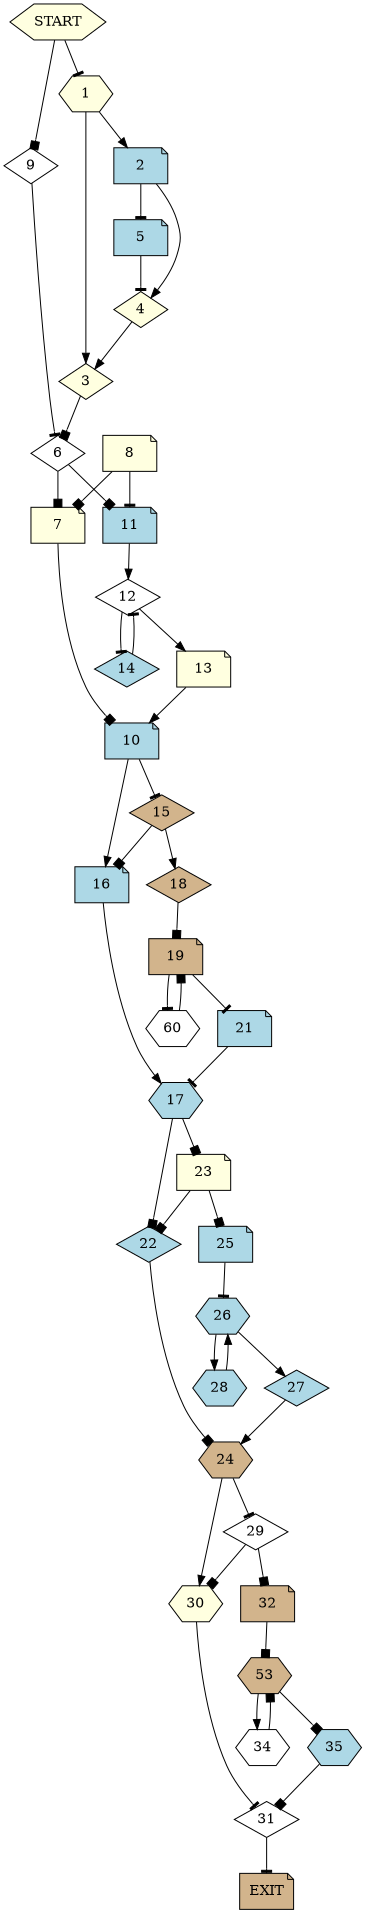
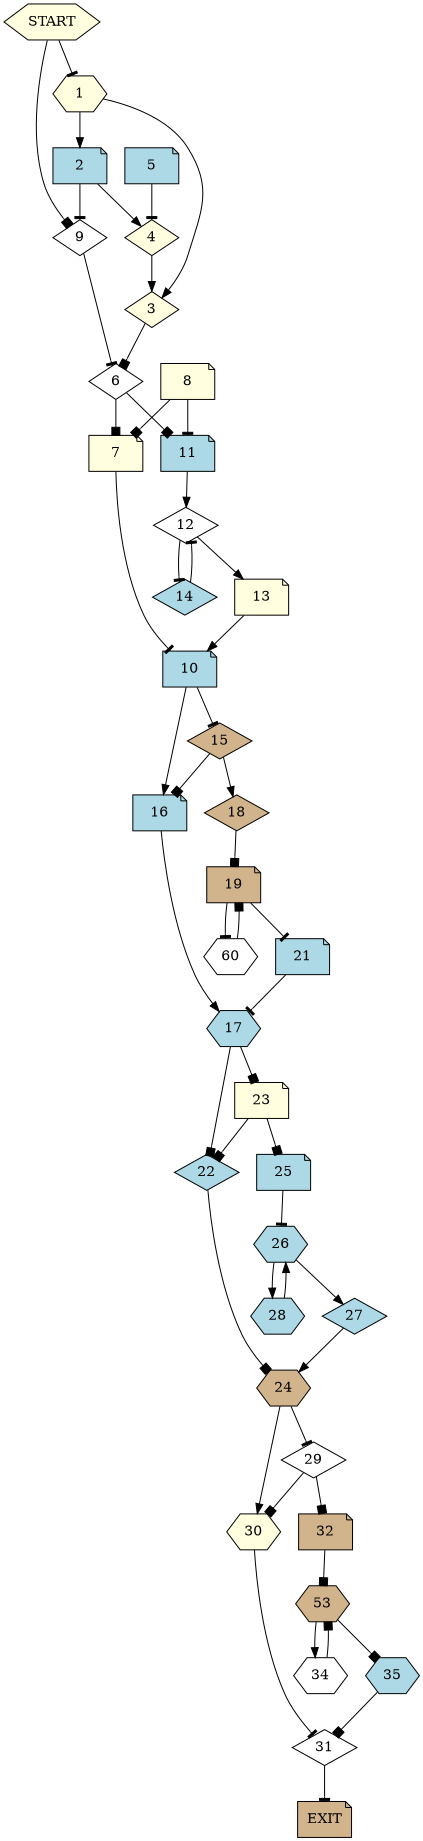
edge "2" -> "5": now "2" -> "9"
edge "7" -> "10": arrowhead box -> tee
